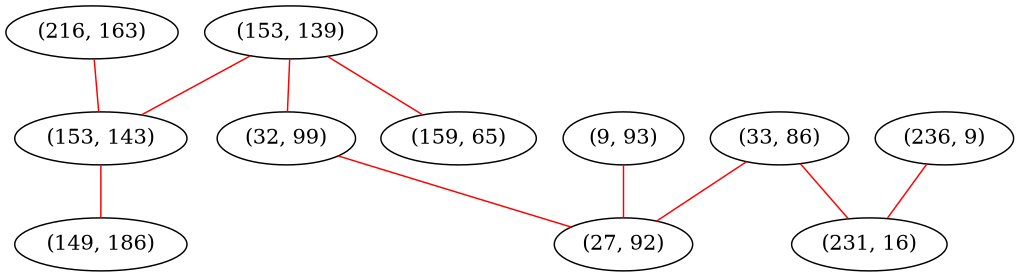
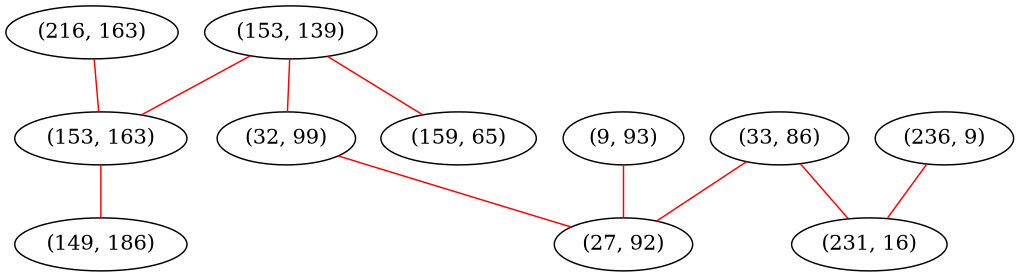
node "(153, 143)": label "(153, 143)" -> "(153, 163)"
